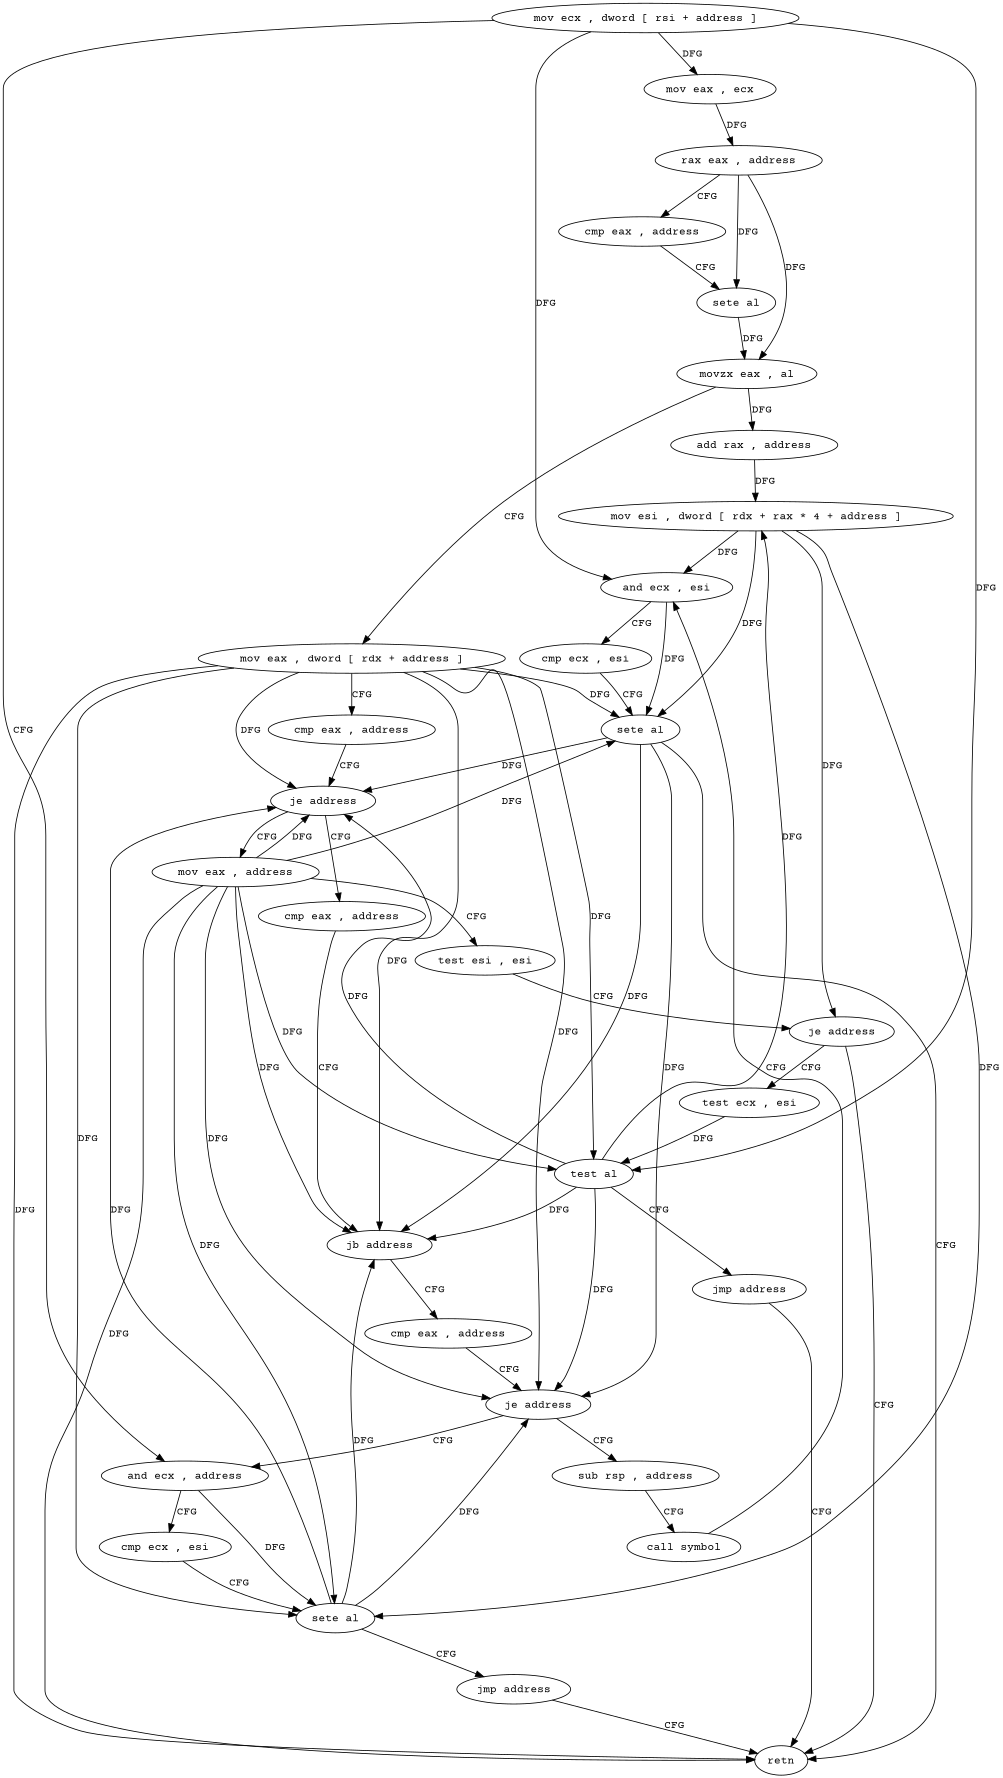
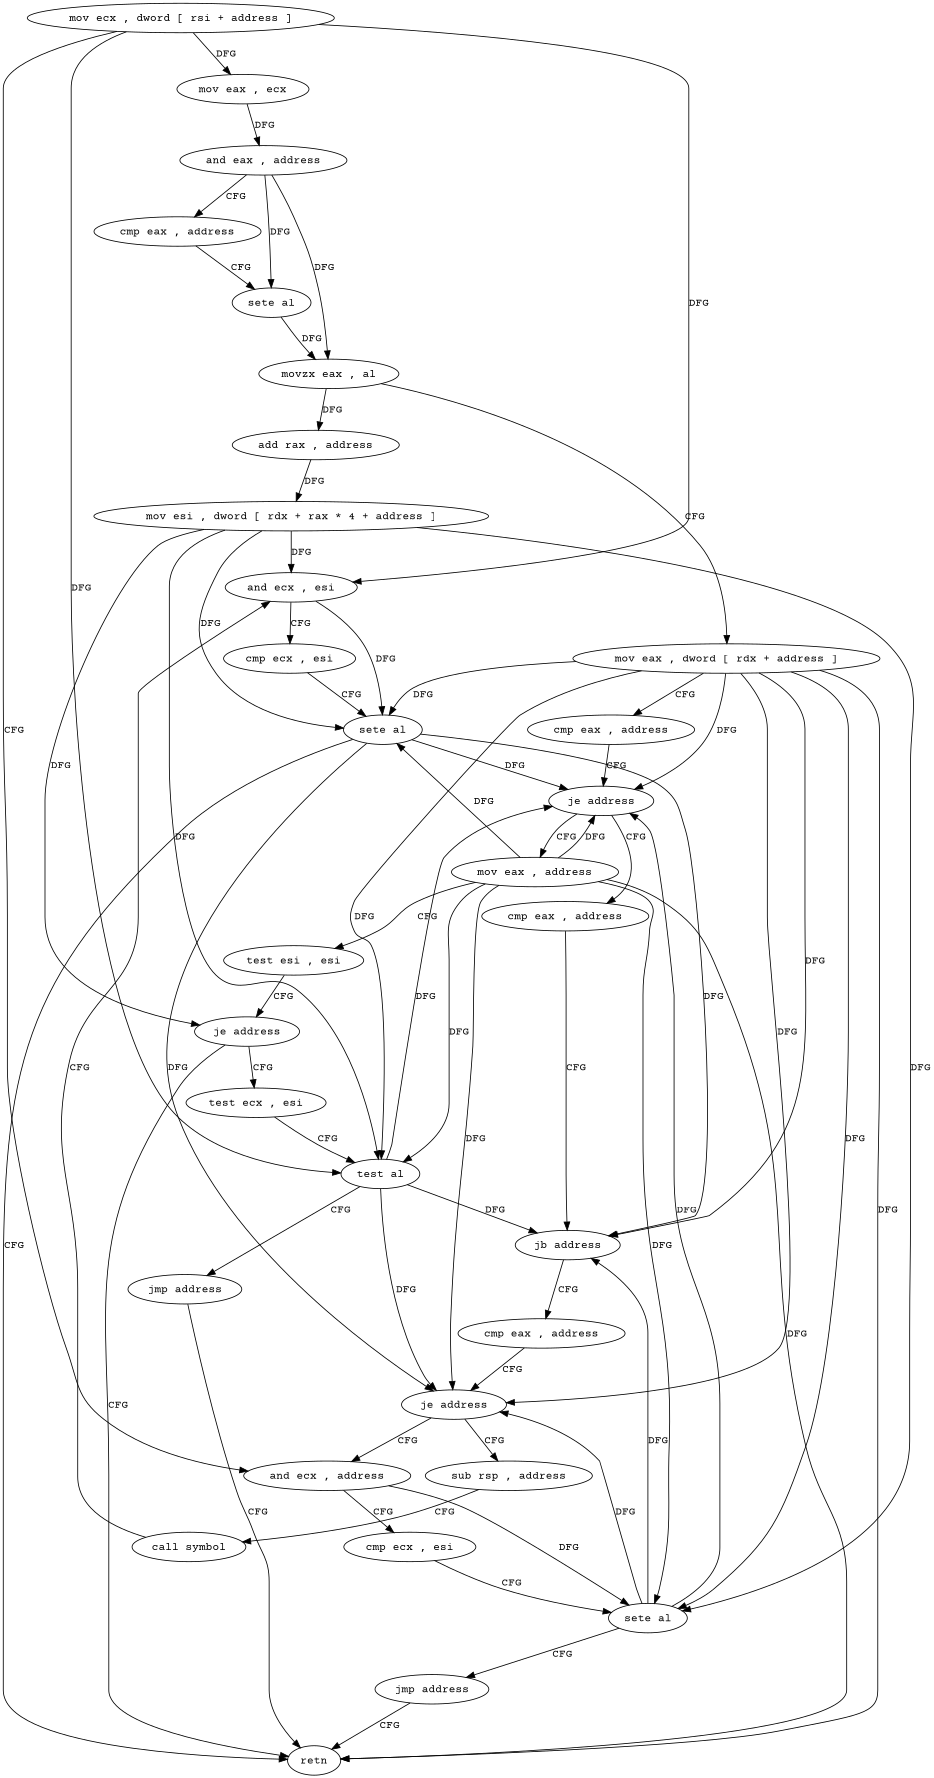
node "rax eax , address": label "rax eax , address" -> "and eax , address"
edge "test al" -> "mov esi , dword [ rdx + rax * 4 + address ]": reversed
edge "mov eax , address" -> "jb address": removed, label "DFG"
edge "test ecx , esi" -> "test al": label "DFG" -> "CFG"
